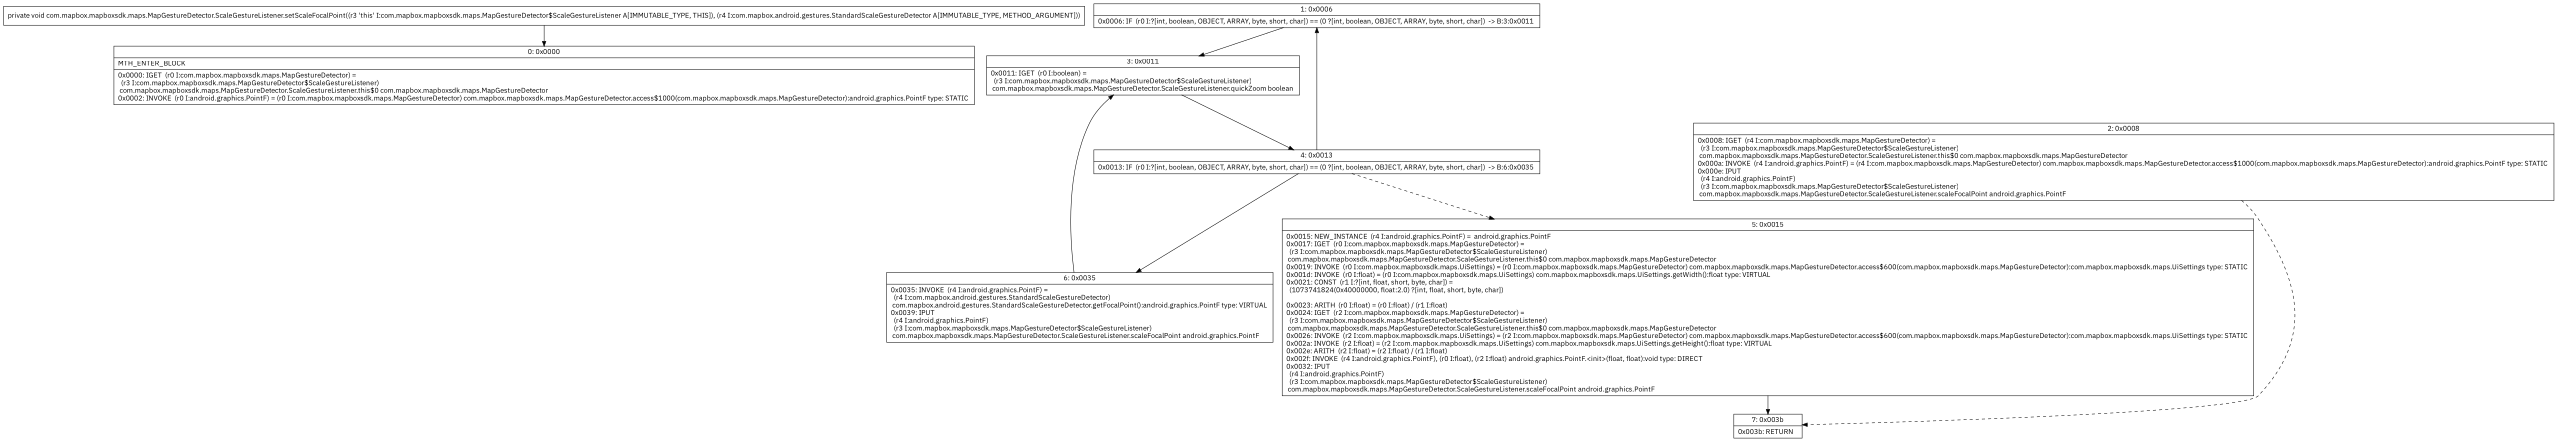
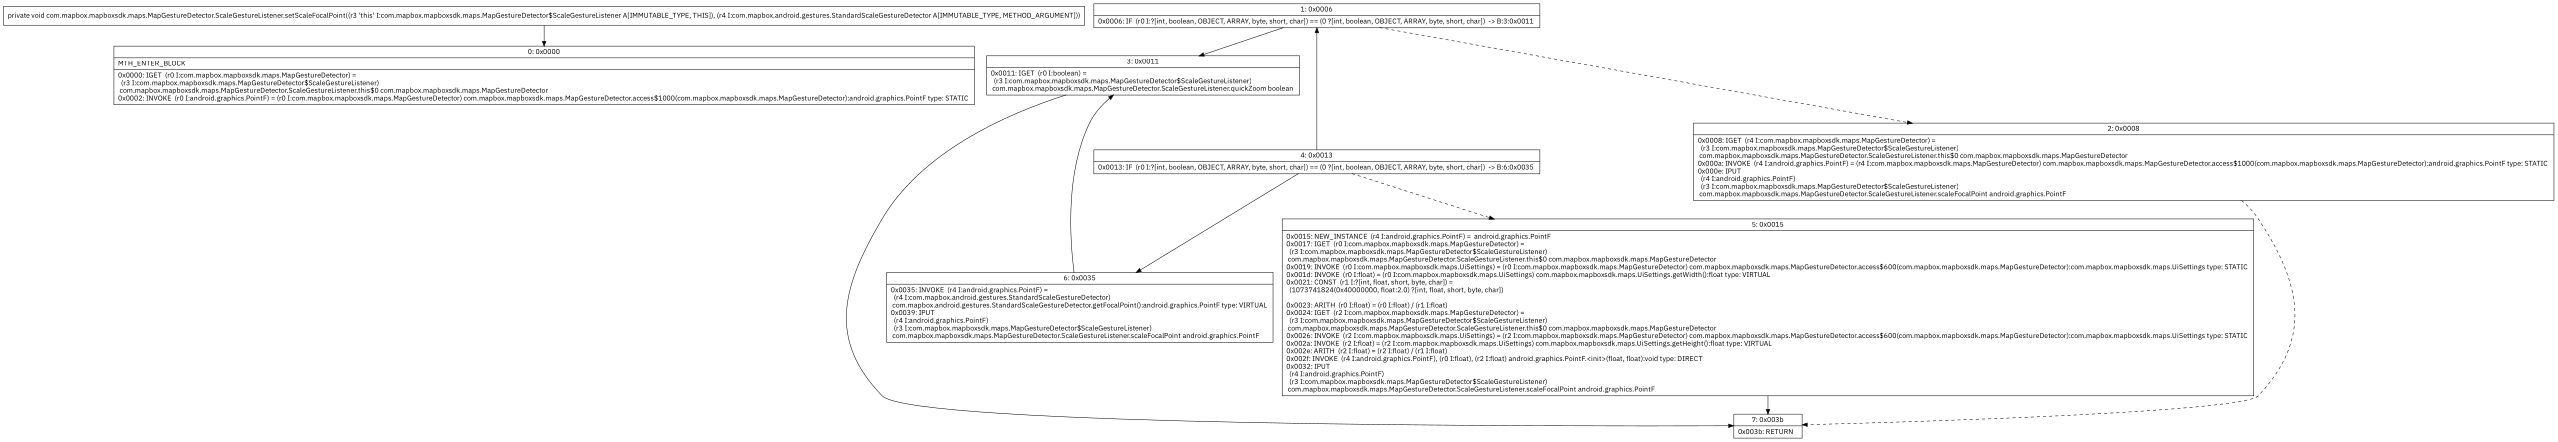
edge "1: 0x0006" -> "2: 0x0008": added
edge "3: 0x0011" -> "4: 0x0013": now "3: 0x0011" -> "7: 0x003b"
